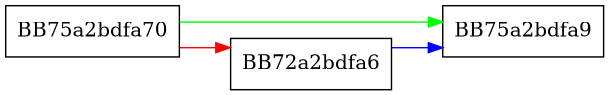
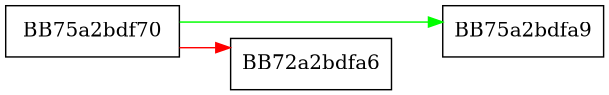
node "BB75a2bdfa70": label "BB75a2bdfa70" -> "BB75a2bdf70"
edge "BB72a2bdfa6" -> "BB75a2bdfa9": removed
